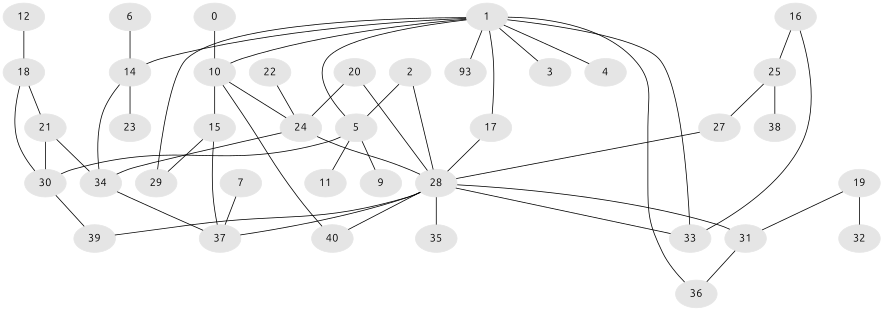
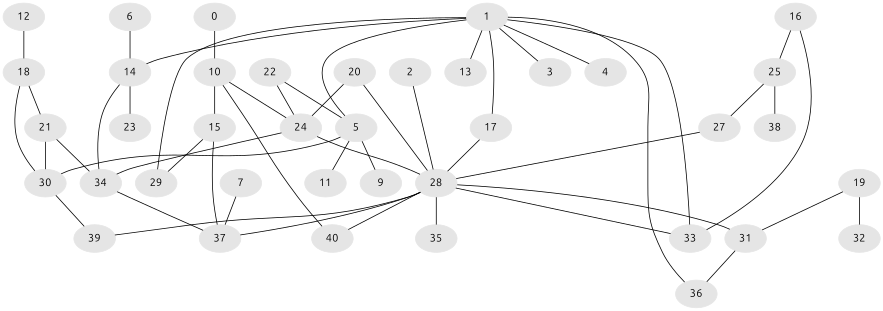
edge "1" -- "10": removed
node "93": label "93" -> "13"
edge "2" -- "5": now "22" -- "5"
